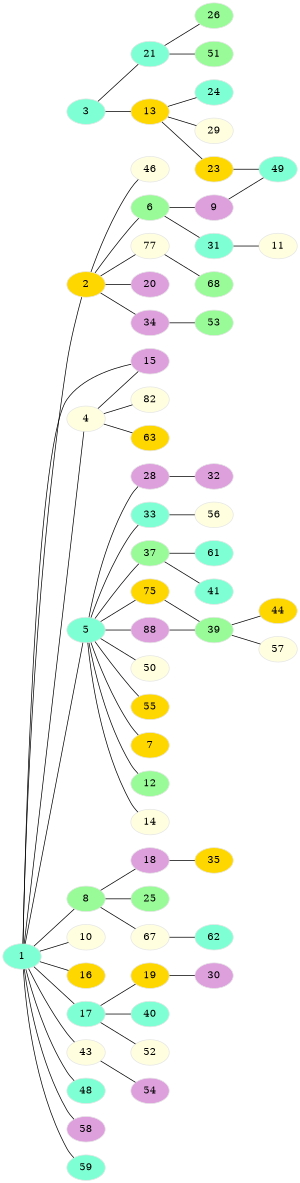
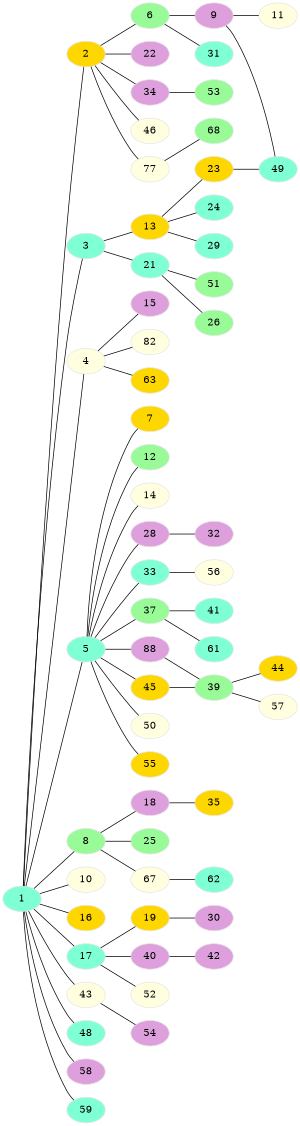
node "29": fillcolor lightyellow -> aquamarine
edge "31" -- "11": now "9" -- "11"
node "20": label "20" -> "22"
node "75": label "75" -> "45"
edge "15" -- "1": now "3" -- "1"
node "42": added
node "40": fillcolor aquamarine -> plum
